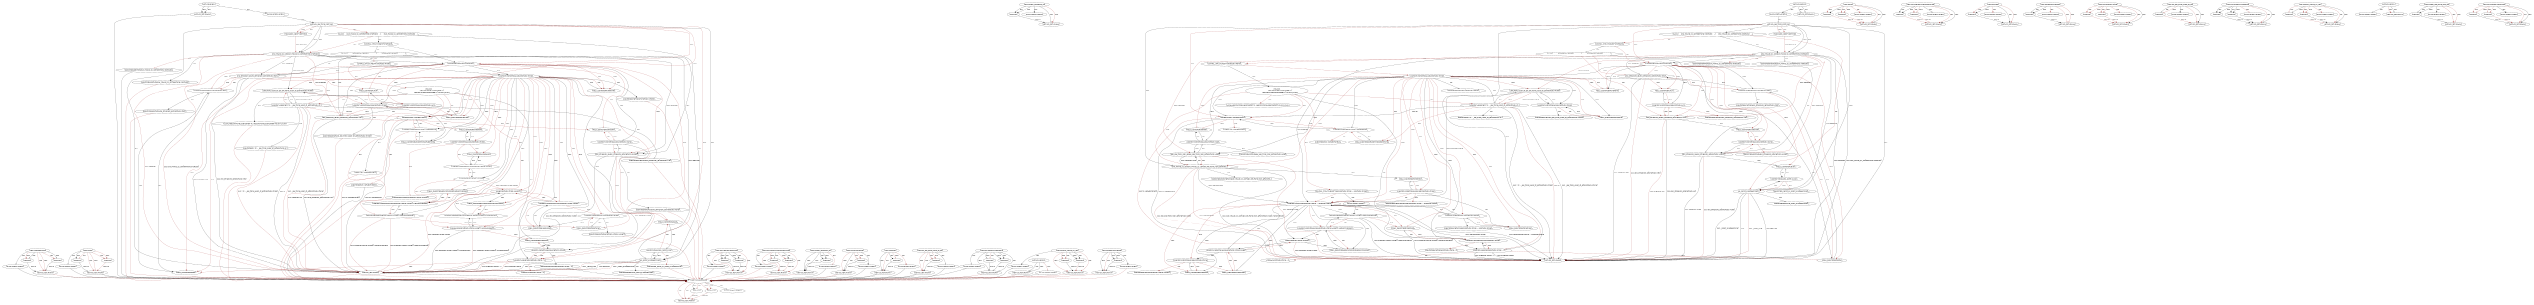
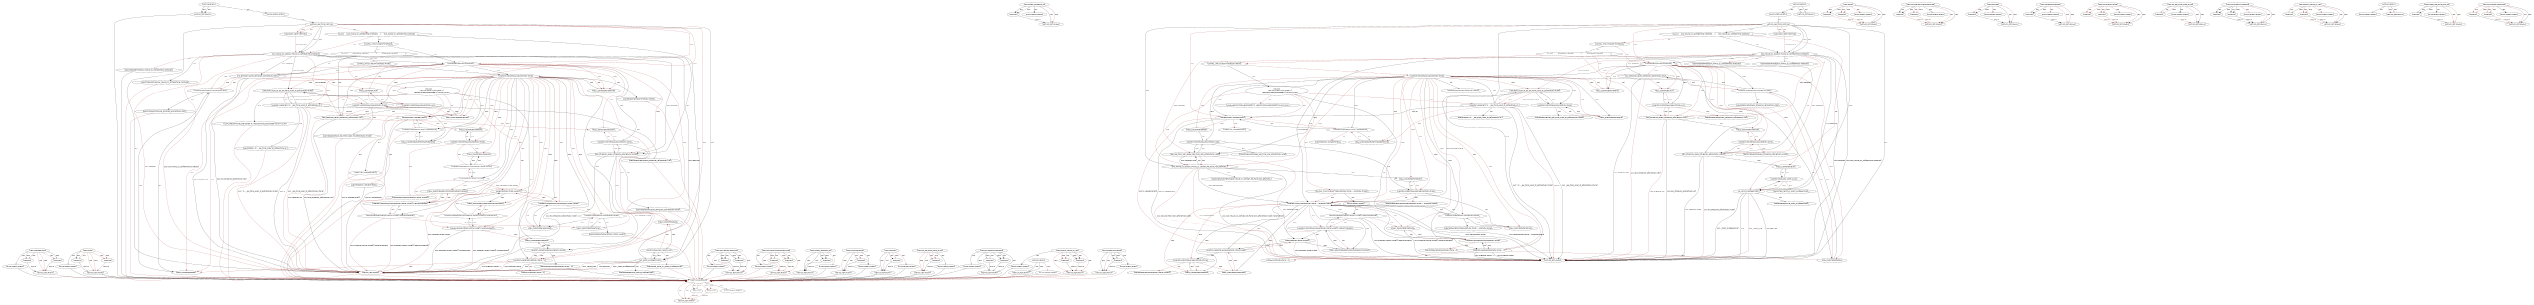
edge "(<operator>.indirectFieldAccess,smartData->view)" -> "(FIELD_IDENTIFIER,view,view)": now "(<operator>.indirectFieldAccess,smartData->view)" -> "(<operator>.indirectFieldAccess,mainSmartData->frame)"
